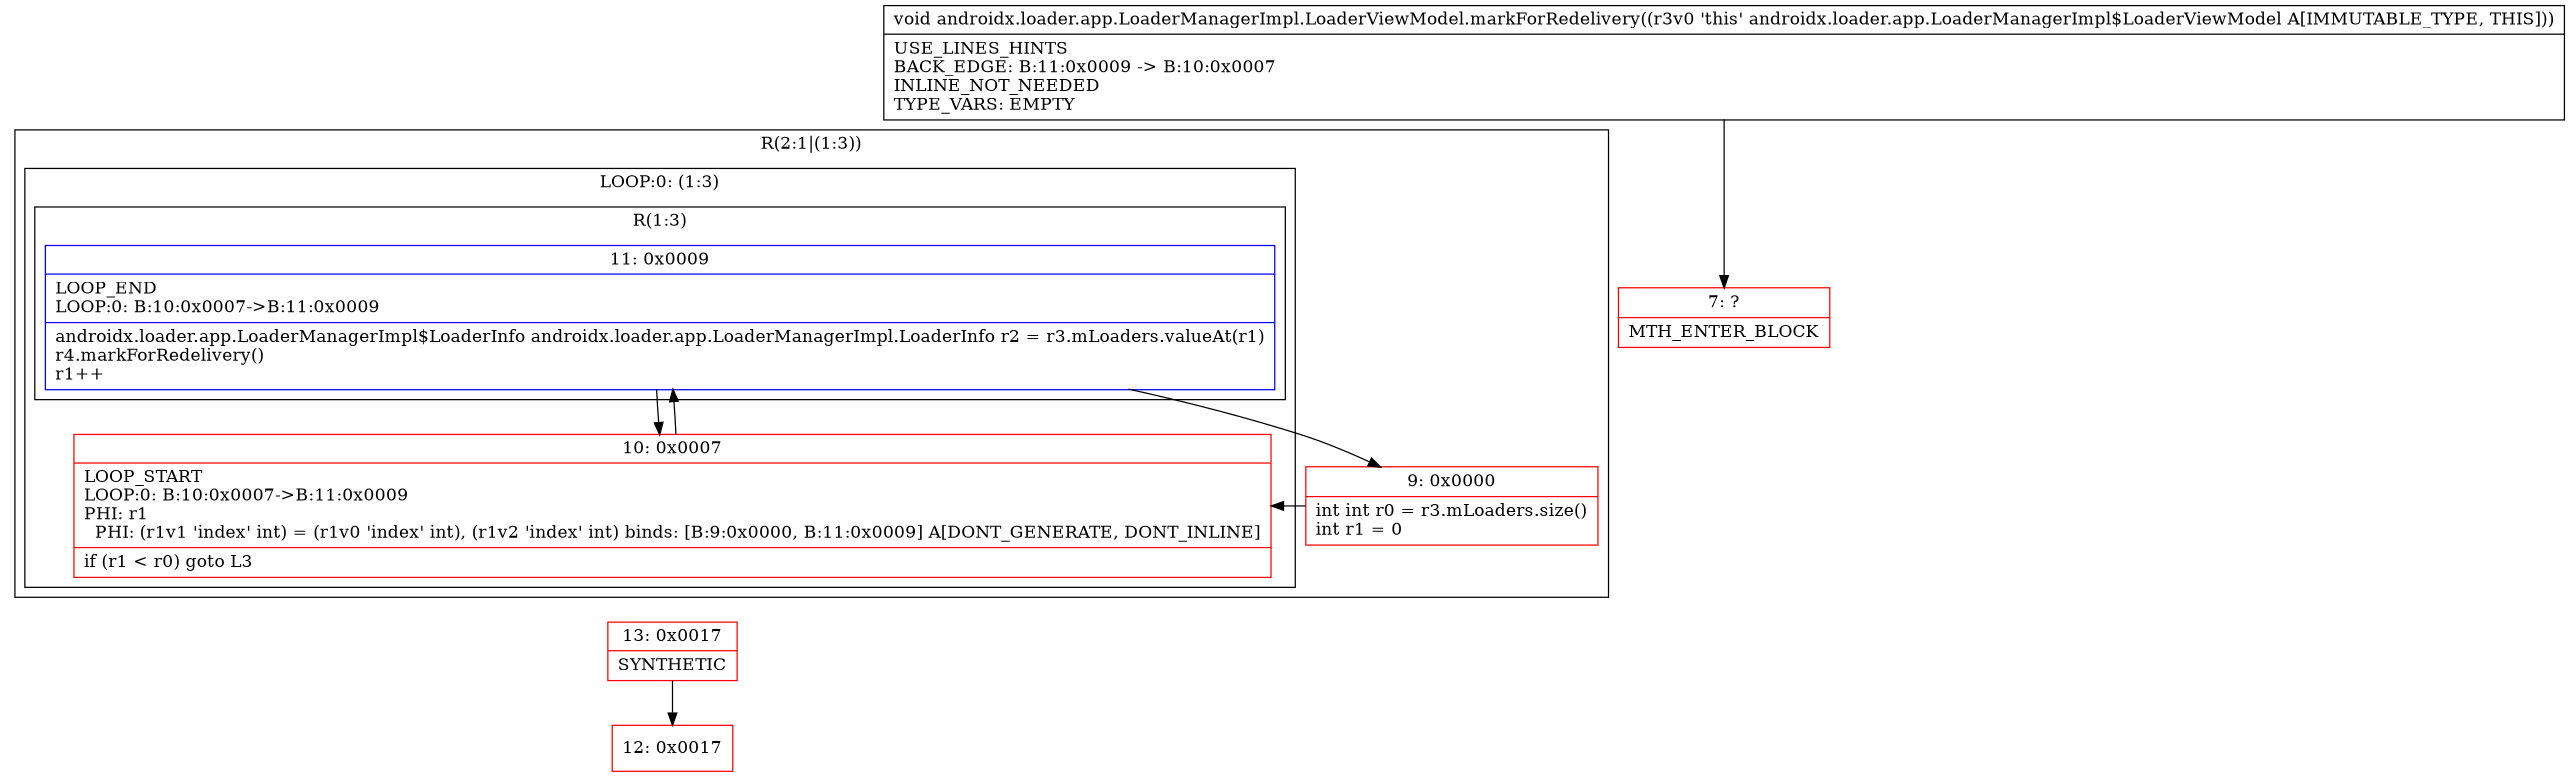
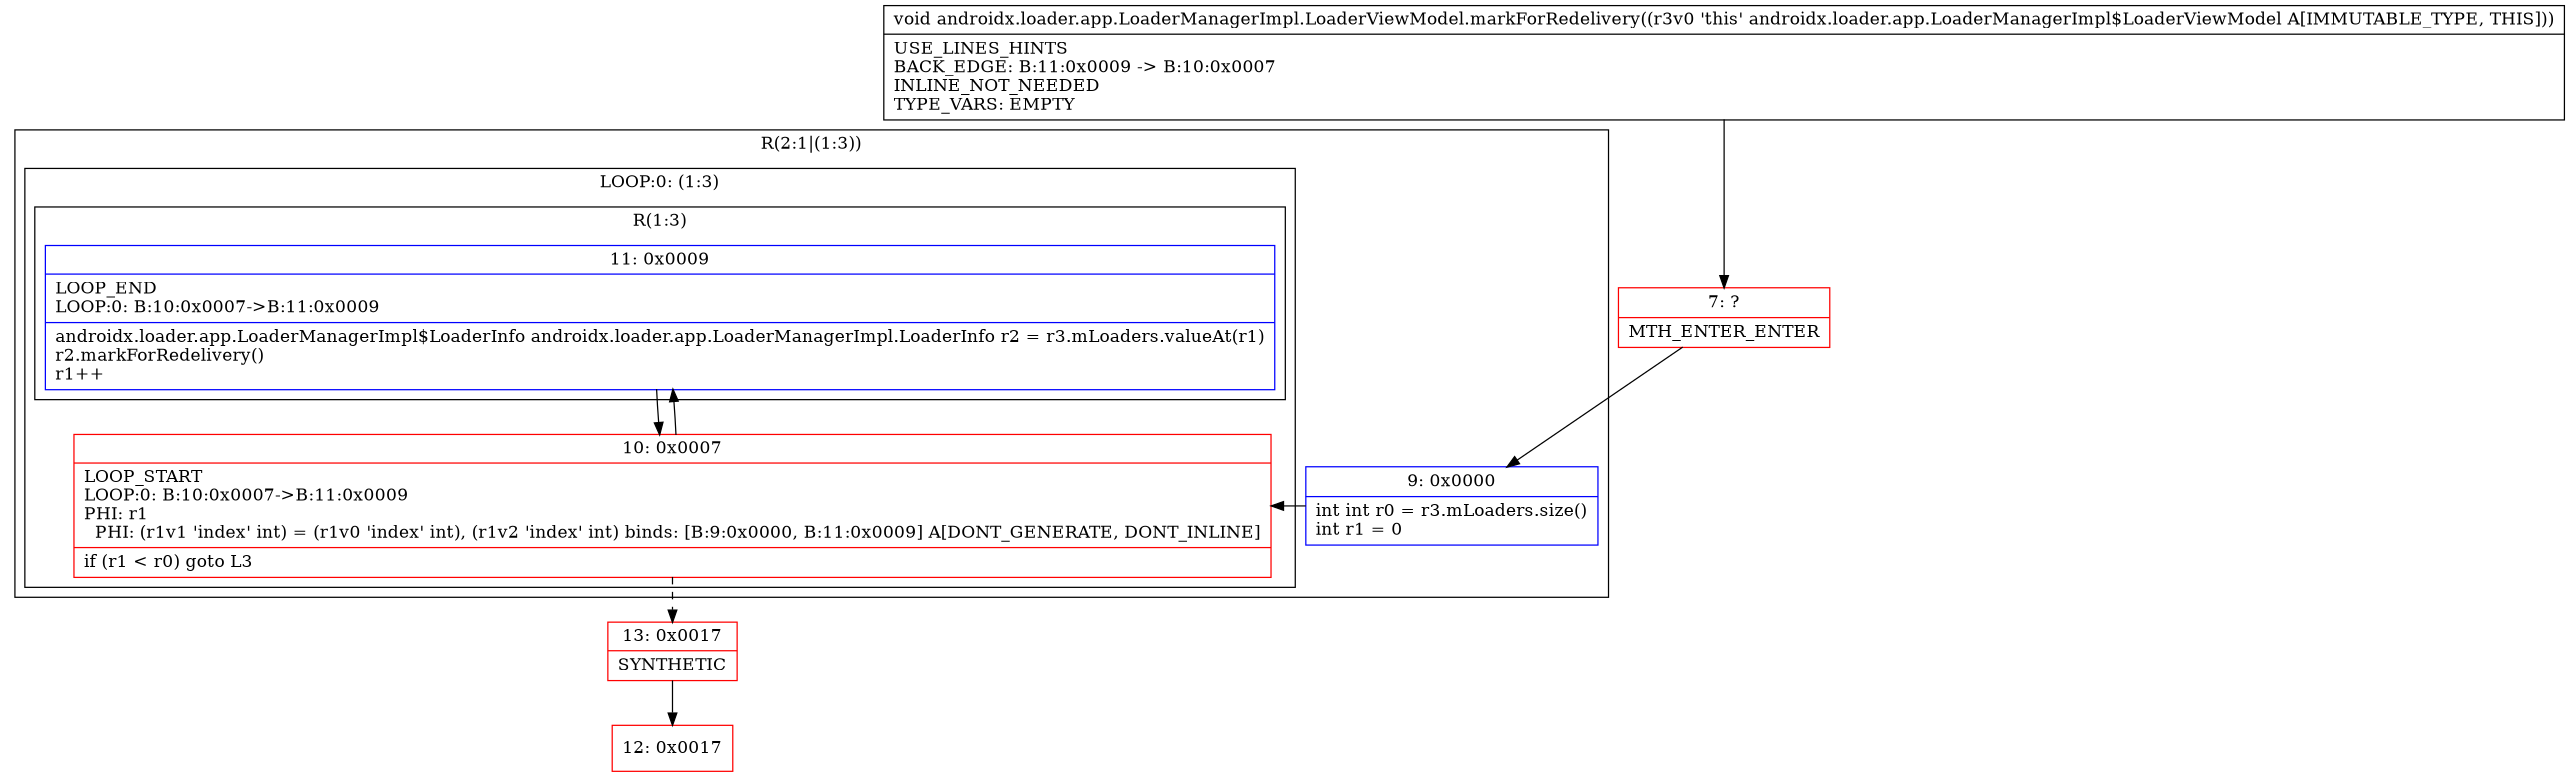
node "7: ?": text "MTH_ENTER_BLOCK" -> "MTH_ENTER_ENTER"
node "11: 0x0009": text "r4.markForRedelivery()" -> "r2.markForRedelivery()"
edge "11: 0x0009" -> "9: 0x0000": now "7: ?" -> "9: 0x0000"
node "9: 0x0000": color red -> blue
edge "10: 0x0007" -> "13: 0x0017": added
